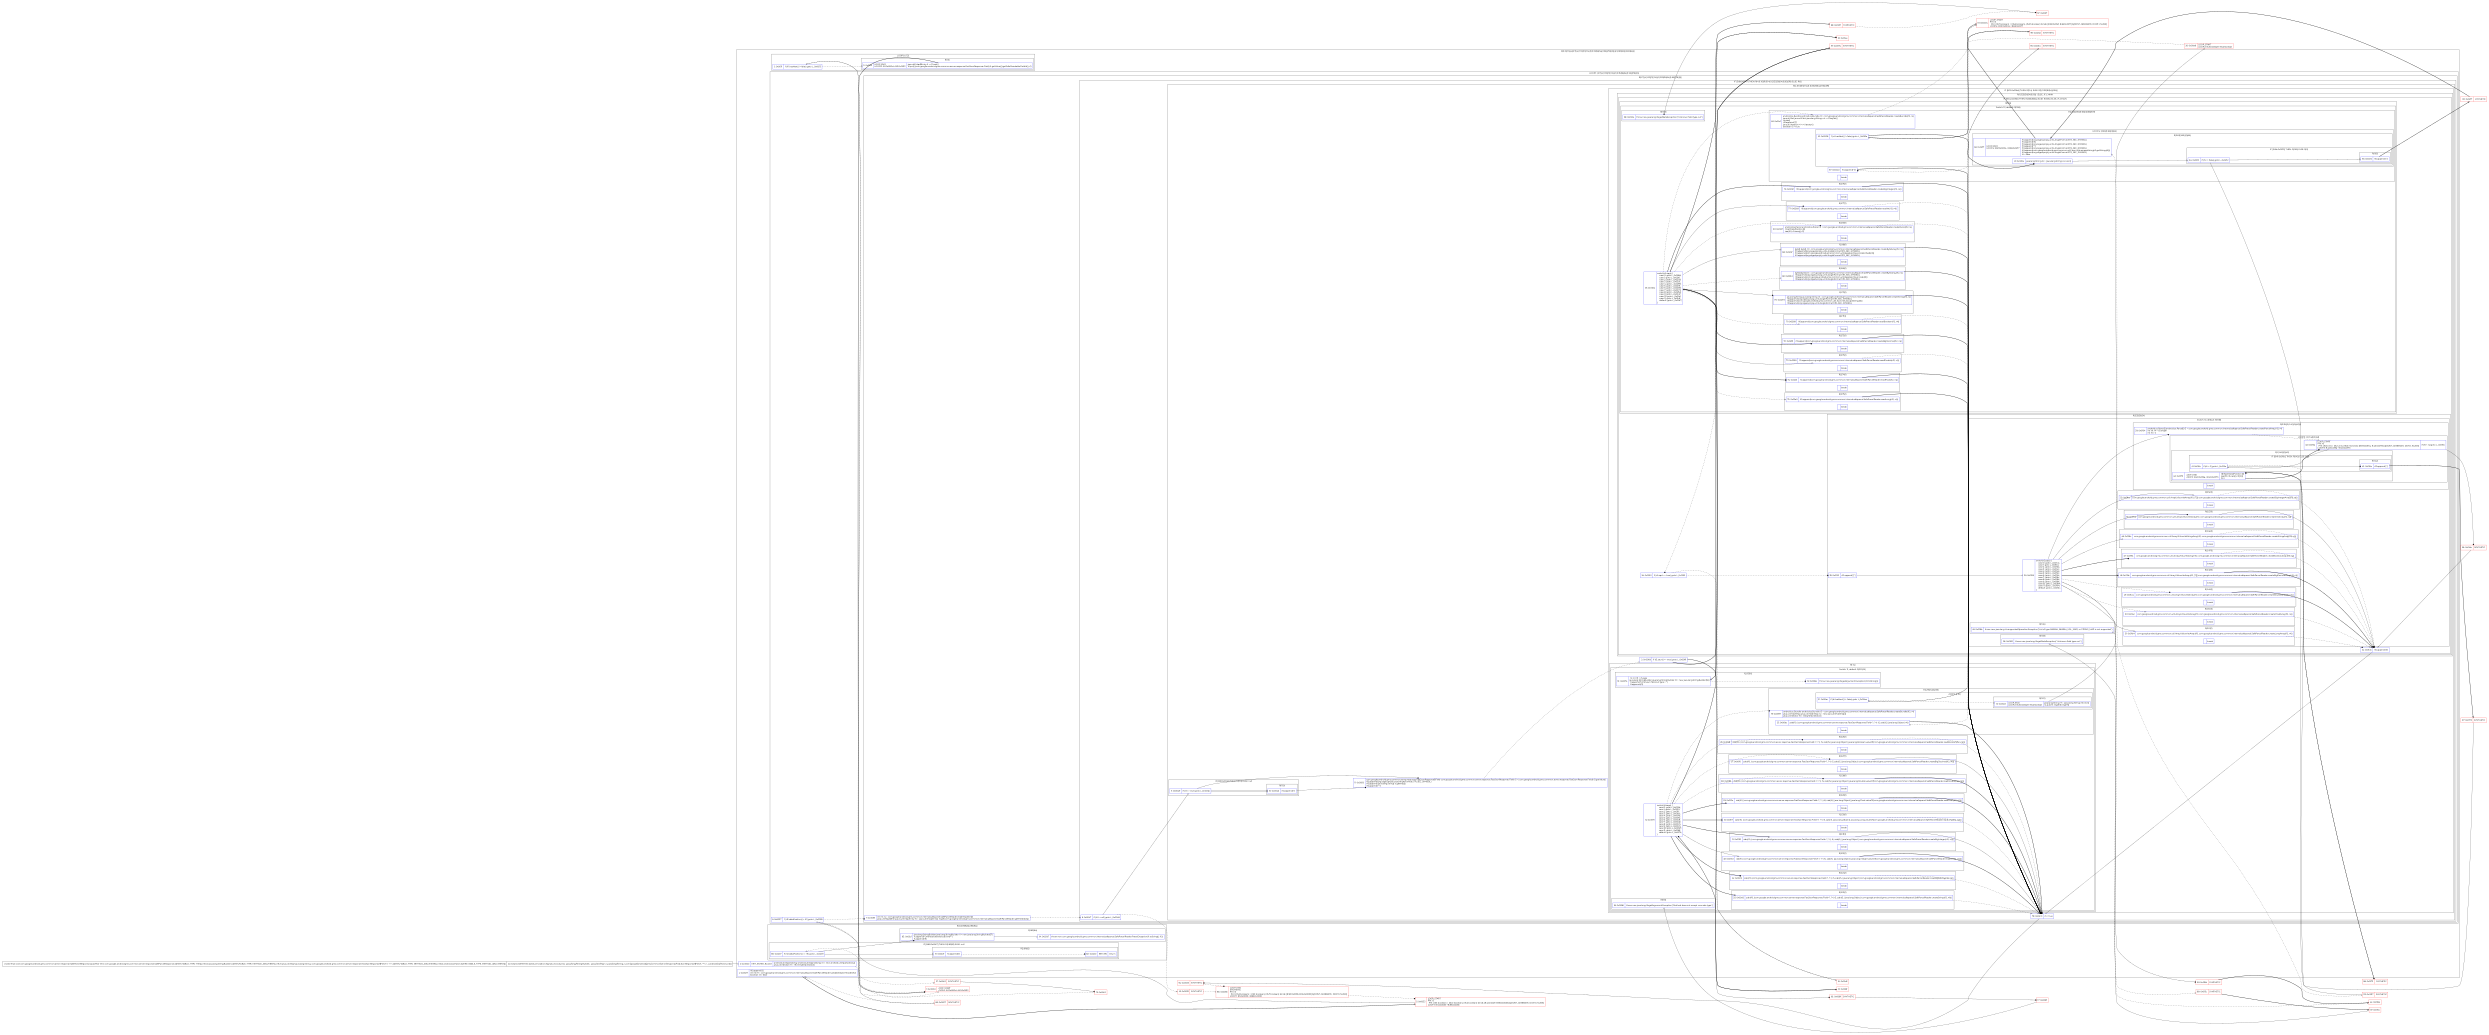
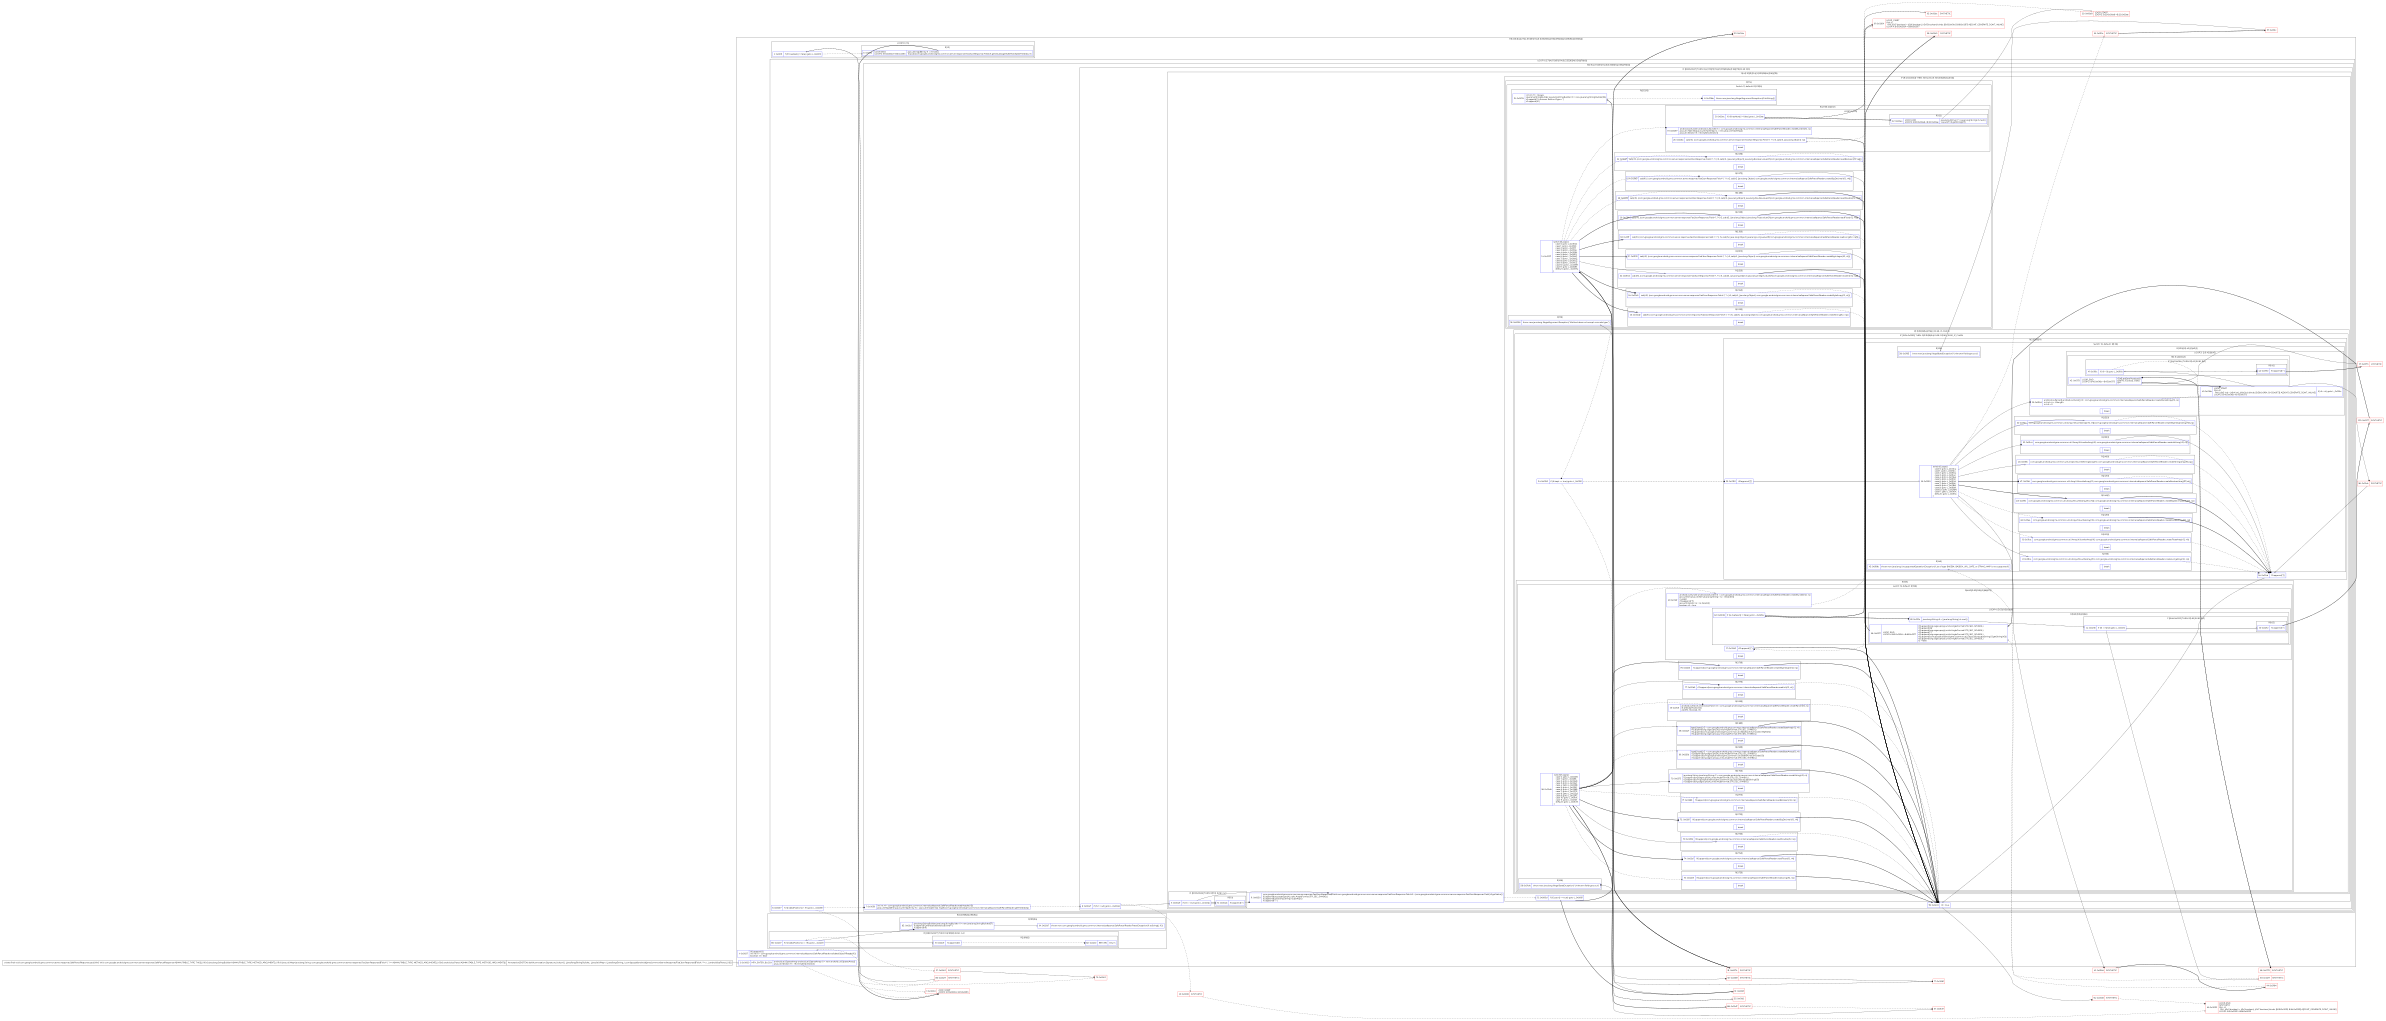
edge "21: 0x00ac" -> "22: 0x00ae": style dashed -> bold
node "5: 0x0033": removed
